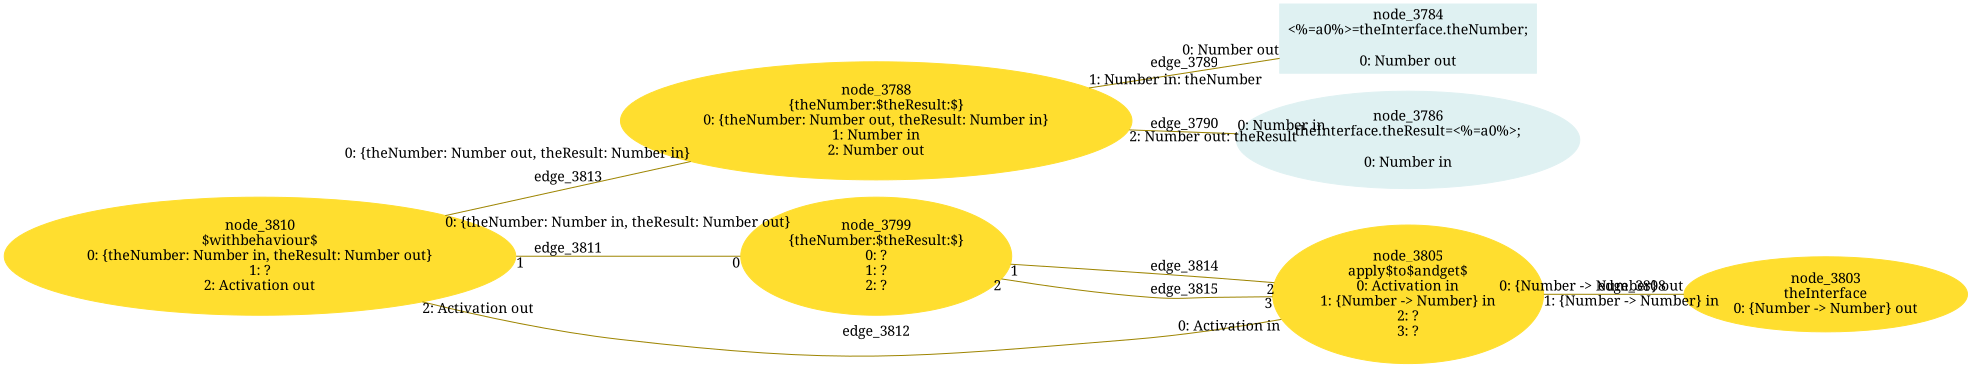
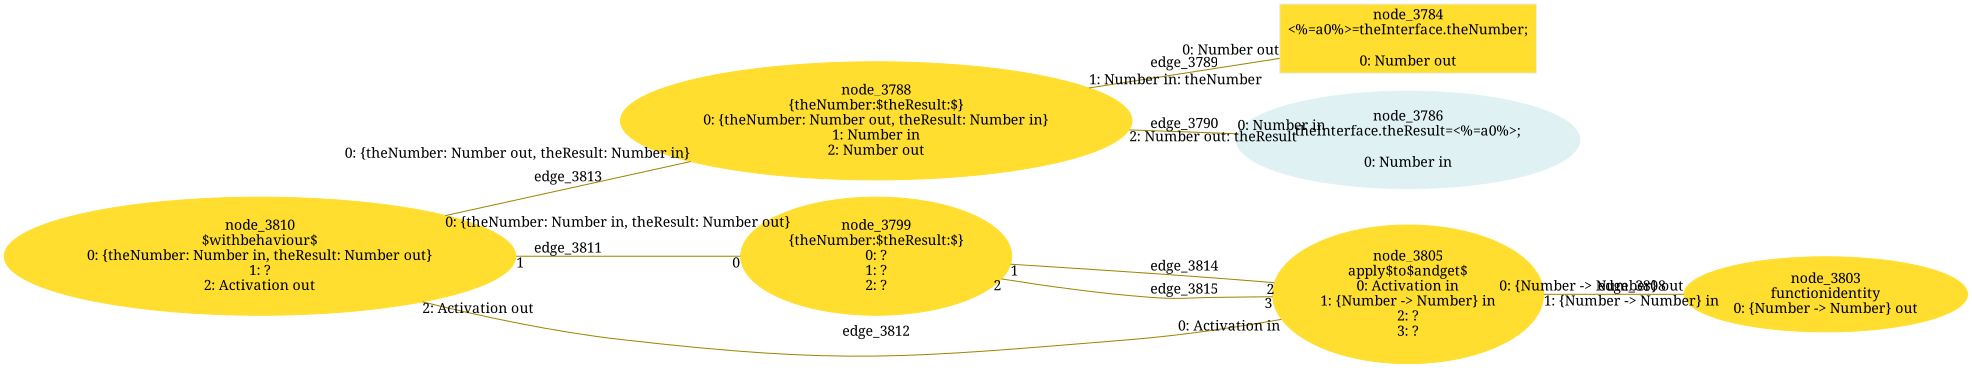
node "node_3784 <%=a0%>=theInterface.theNumber; 0: Number out": fillcolor #dff1f2 -> #ffde2f
node "node_3803 theInterface 0: {Number -> Number} out": label "node_3803 theInterface 0: {Number -> Number} out" -> "node_3803 functionidentity 0: {Number -> Number} out"
